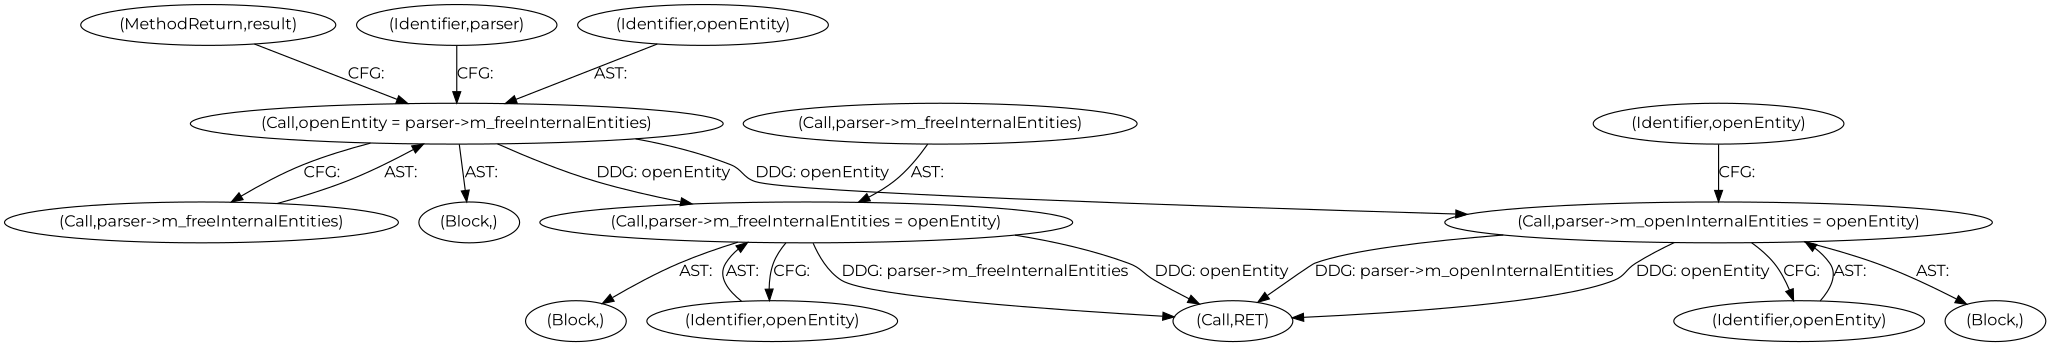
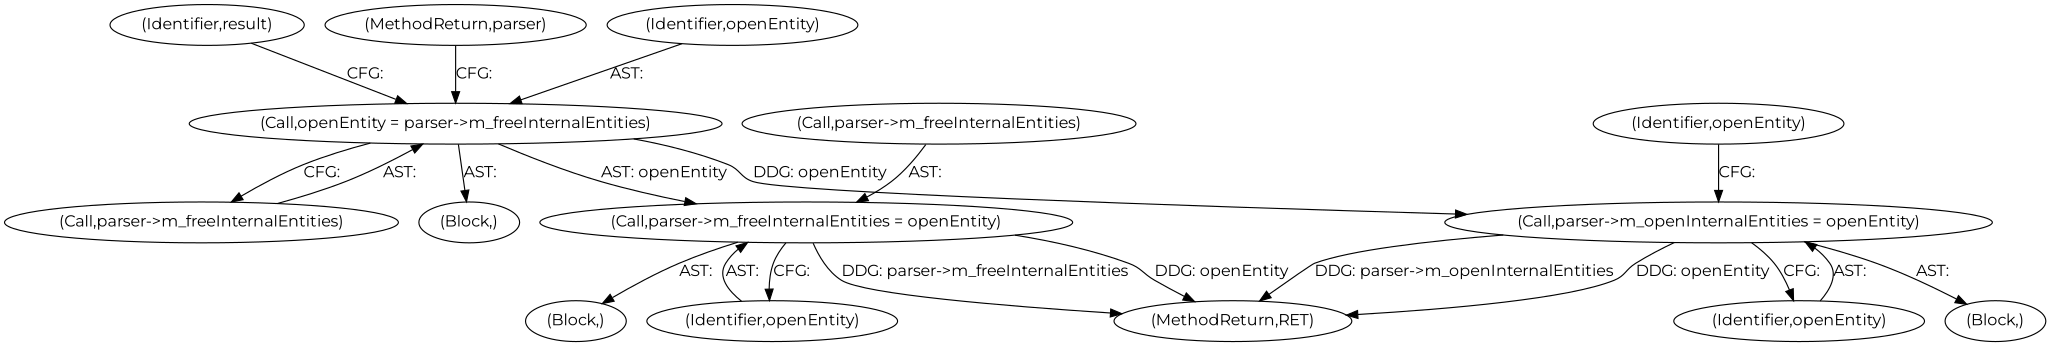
node "(MethodReturn,result)": label "(MethodReturn,result)" -> "(Identifier,result)"
node "(Identifier,parser)": label "(Identifier,parser)" -> "(MethodReturn,parser)"
edge "(Call,openEntity = parser->m_freeInternalEntities)" -> "(Call,parser->m_freeInternalEntities = openEntity)": label "DDG: openEntity" -> "AST: openEntity"
node "(Call,RET)": label "(Call,RET)" -> "(MethodReturn,RET)"
